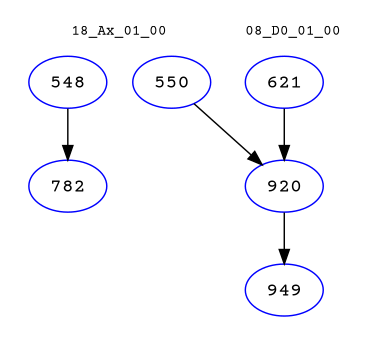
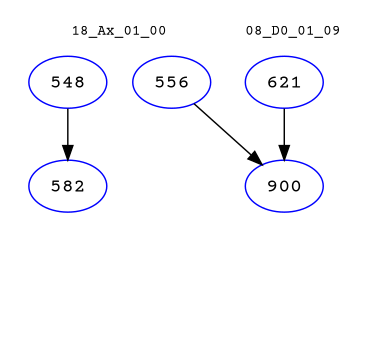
cluster "08_D0_01_00": label "08_D0_01_00" -> "08_D0_01_09"
node "550": label "550" -> "556"
node "782": label "782" -> "582"
node "920": label "920" -> "900"
node "949": removed
